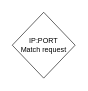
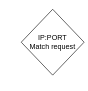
node "IP:PORT Match request": moved (44, 45) -> (53, 42)
